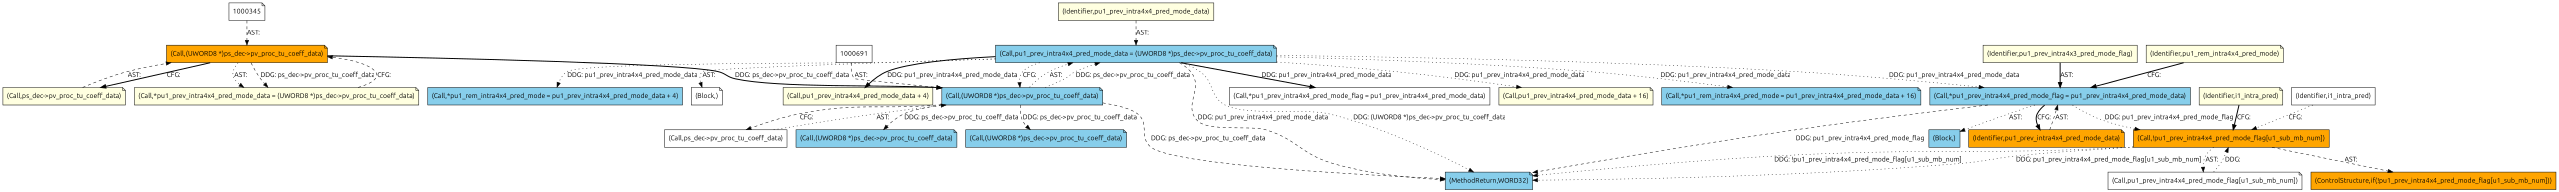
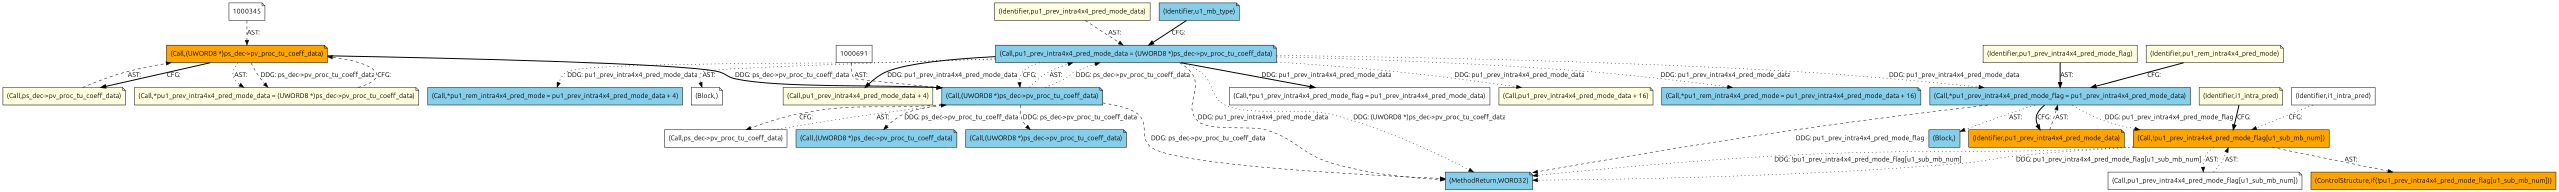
node "(Identifier,u1_mb_type)": added
node "(Identifier,pu1_prev_intra4x3_pred_mode_flag)": label "(Identifier,pu1_prev_intra4x3_pred_mode_flag)" -> "(Identifier,pu1_prev_intra4x4_pred_mode_flag)"
edge "(Call,pu1_prev_intra4x4_pred_mode_flag[u1_sub_mb_num])" -> "(Call,!pu1_prev_intra4x4_pred_mode_flag[u1_sub_mb_num])": label "DDG: " -> "AST: "
